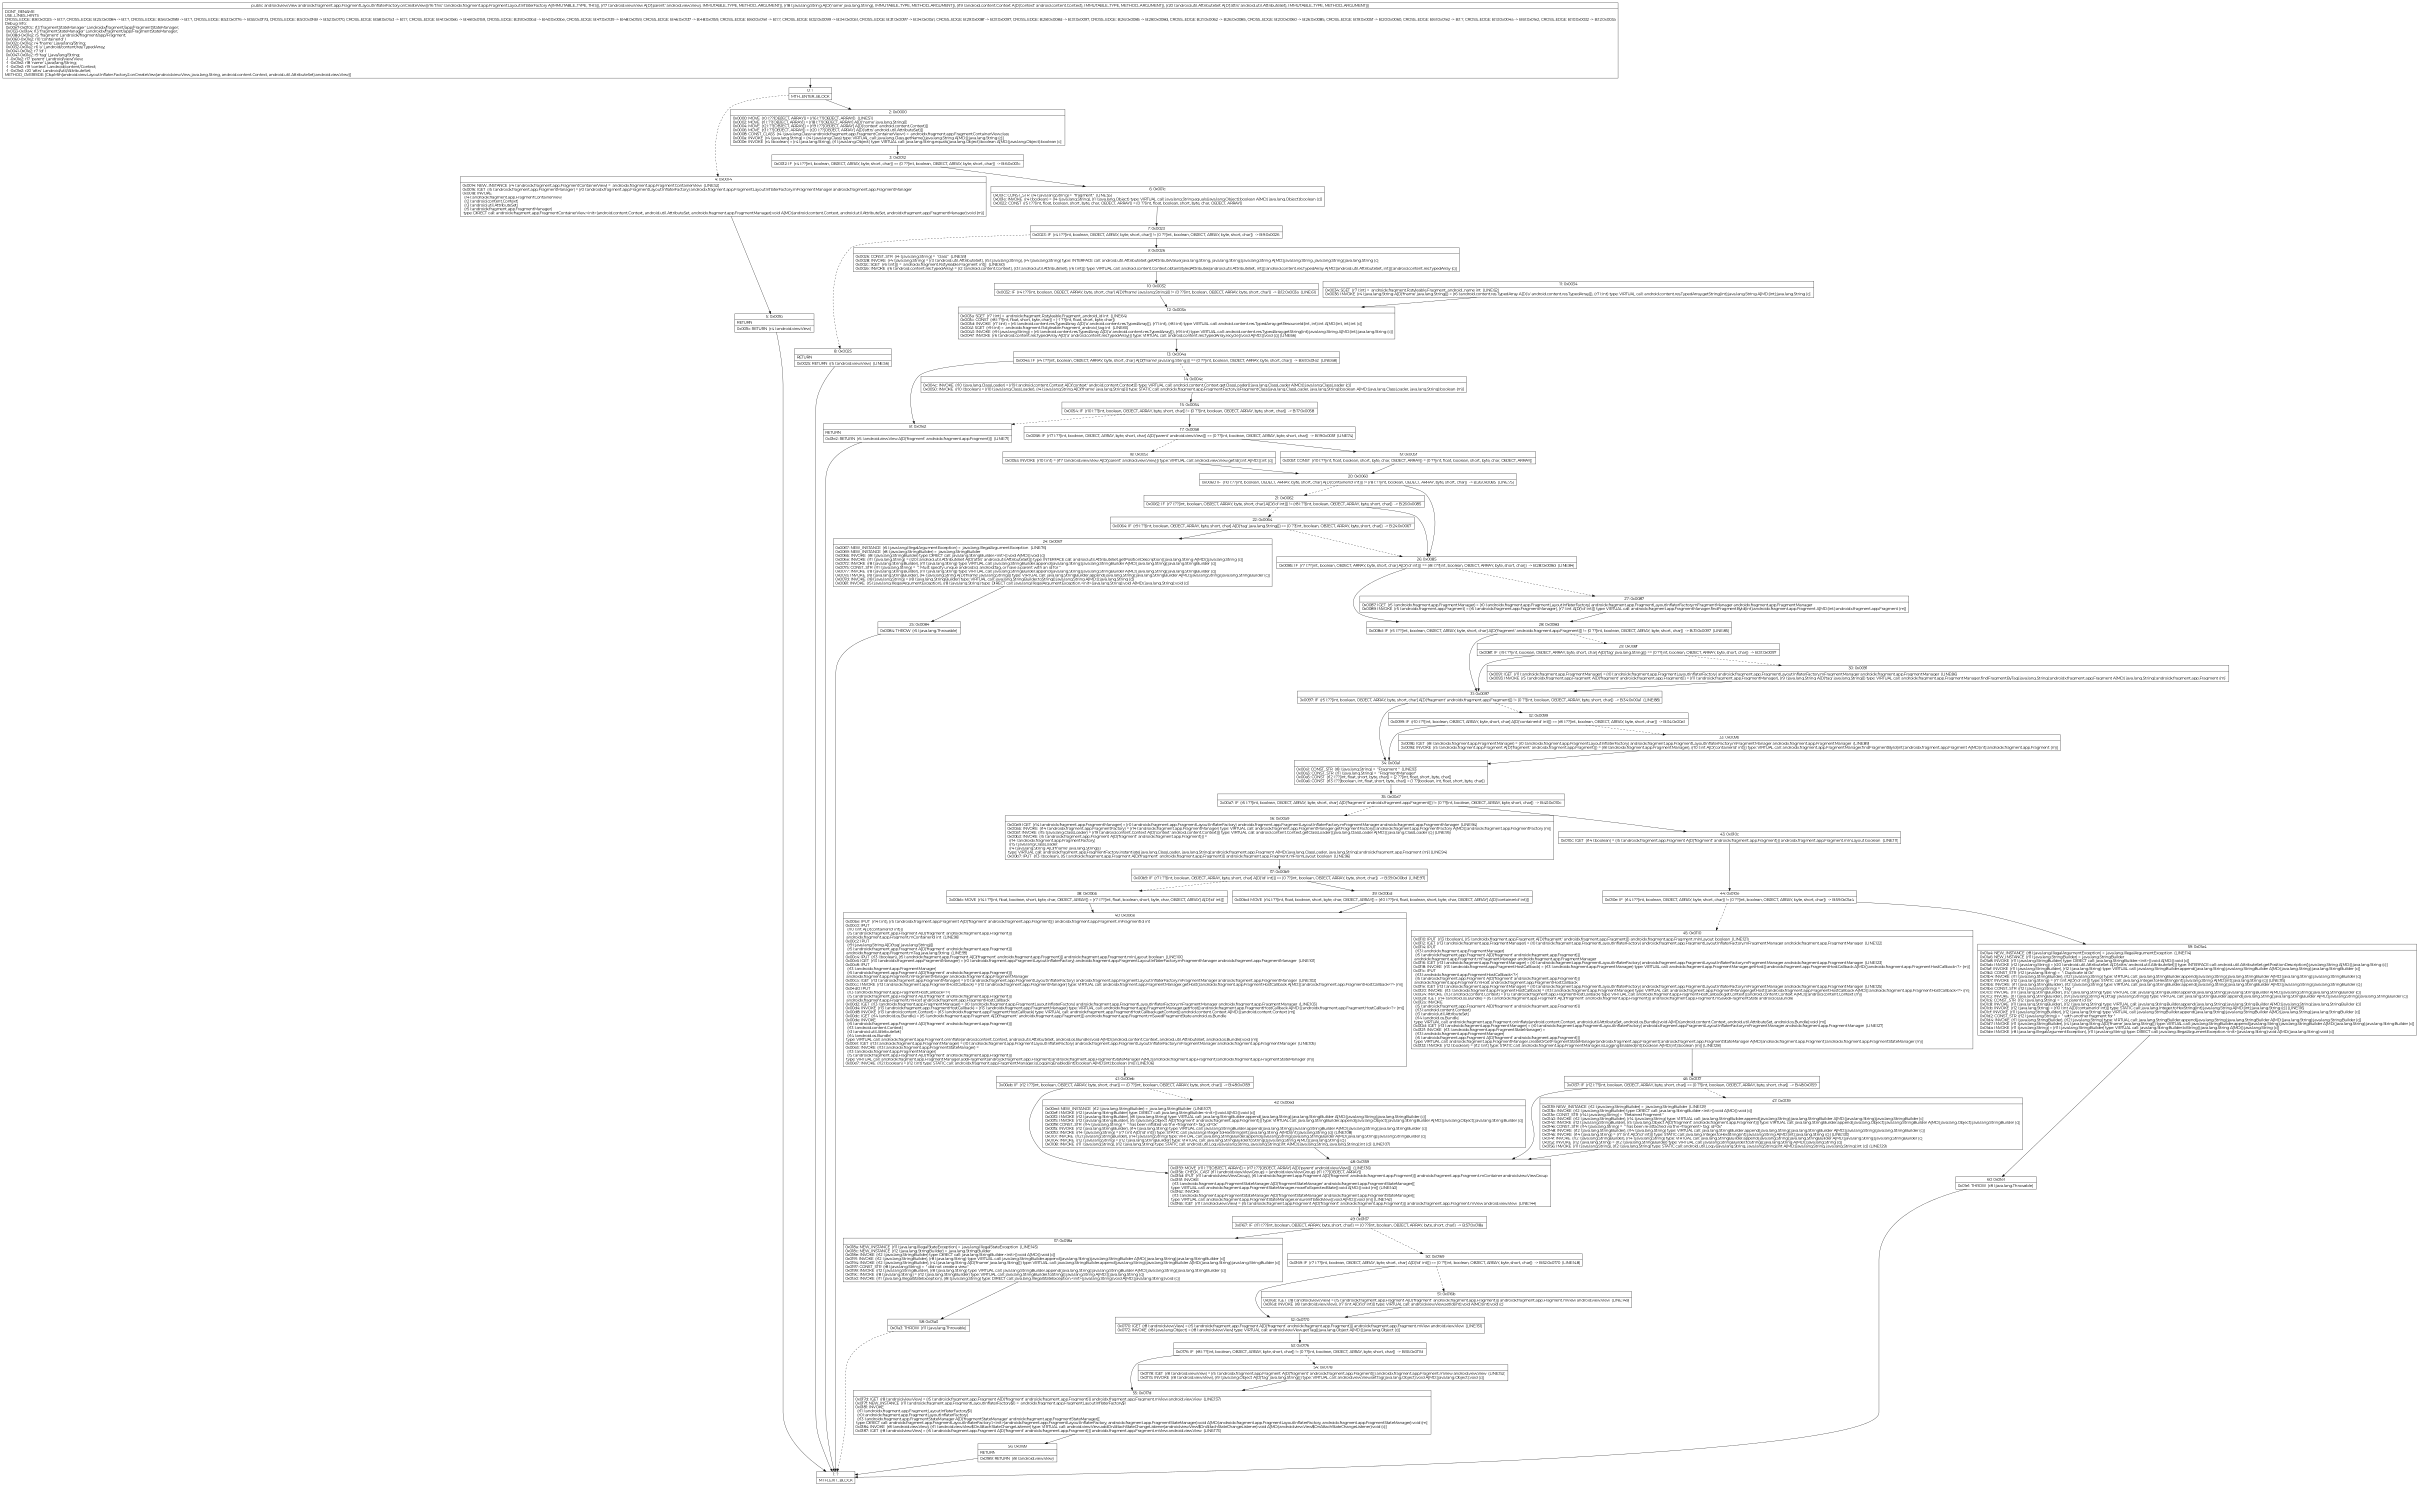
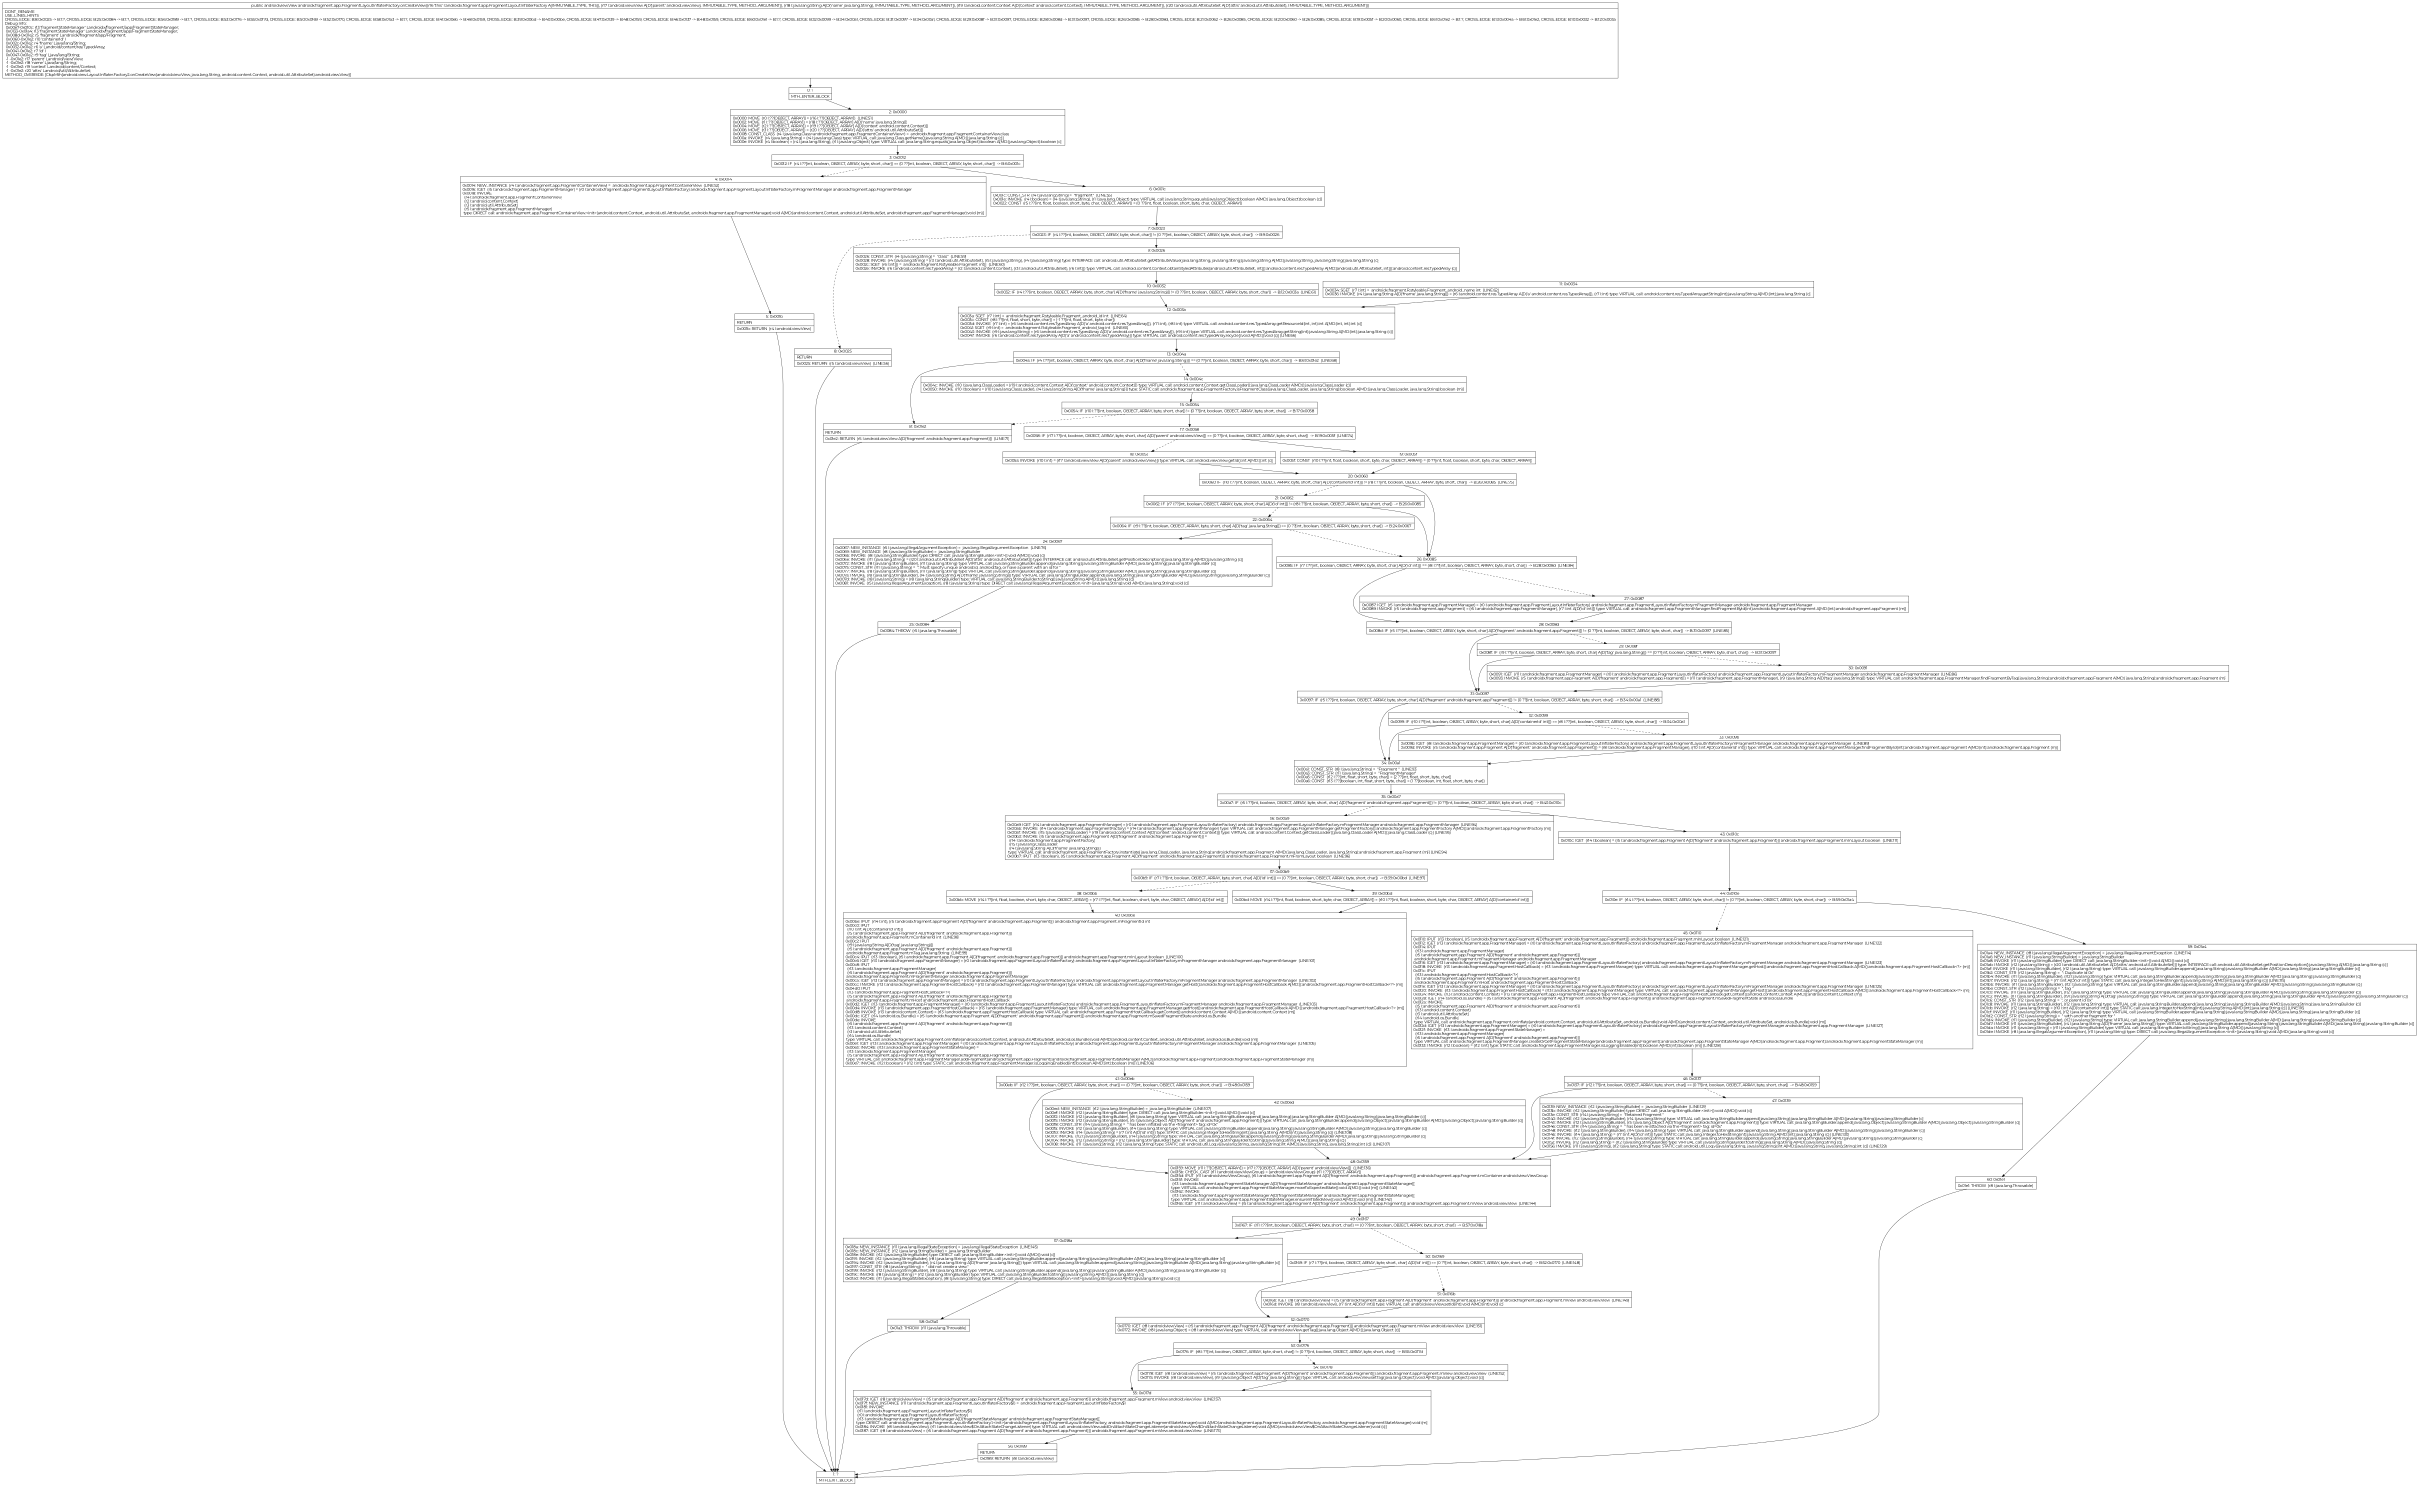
edge "0: ?" -> "4: 0x0014": now "3: 0x0012" -> "4: 0x0014"
edge "58: 0x01a3" -> "1: ?": style dashed -> solid
